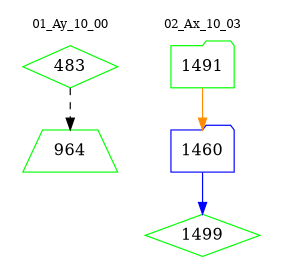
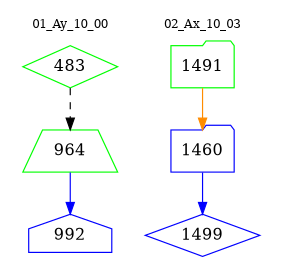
node "992": added
node "1499": color green -> blue
